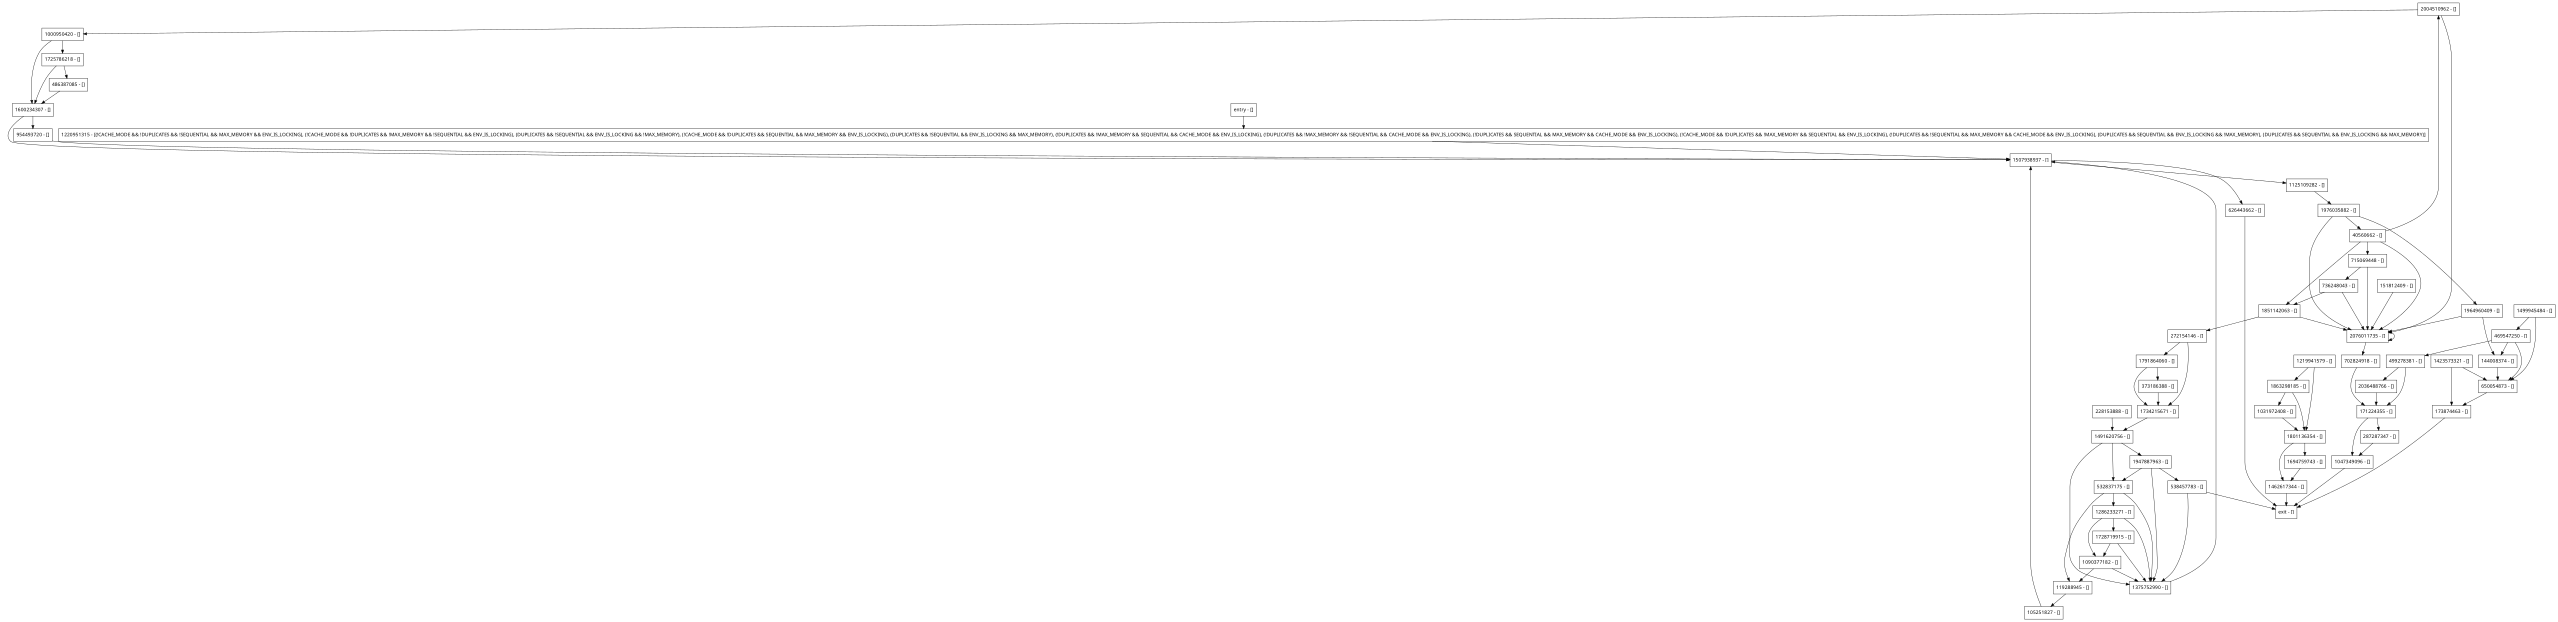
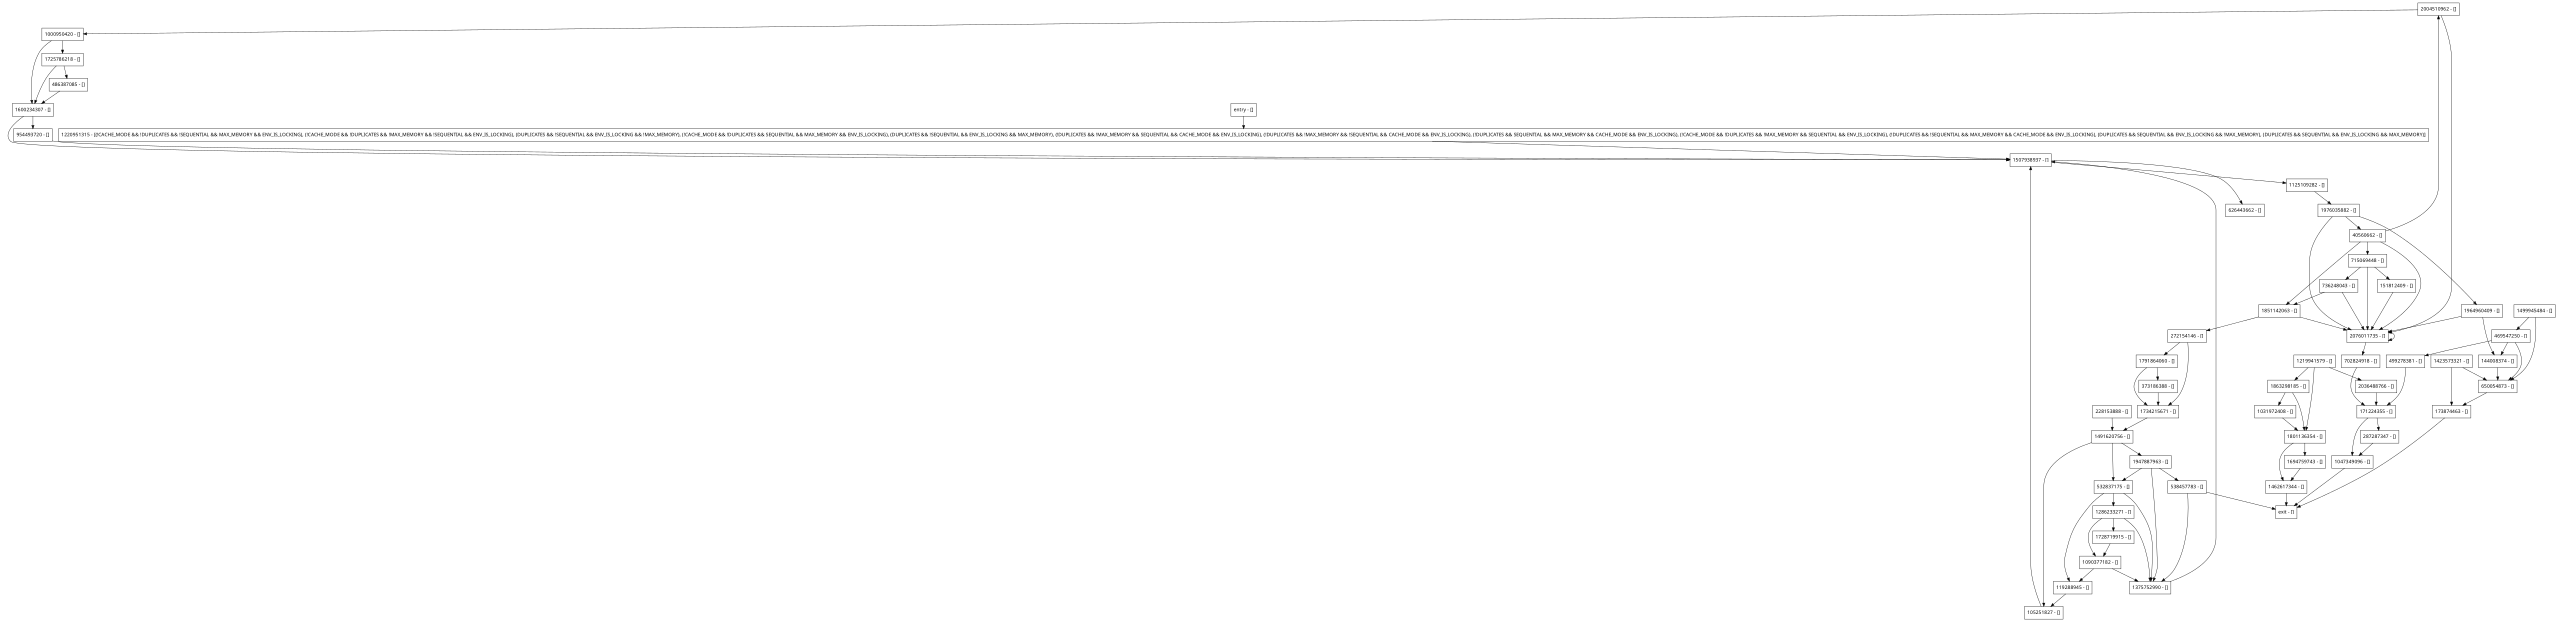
edge "715069448 - []" -> "151812409 - []": added
edge "626443662 - []" -> "exit - []": removed
edge "499278381 - []" -> "2036488766 - []": now "1219941579 - []" -> "2036488766 - []"
edge "1491620756 - []" -> "1375752990 - []": now "1491620756 - []" -> "105251827 - []"
edge "1728719915 - []" -> "1375752990 - []": removed
